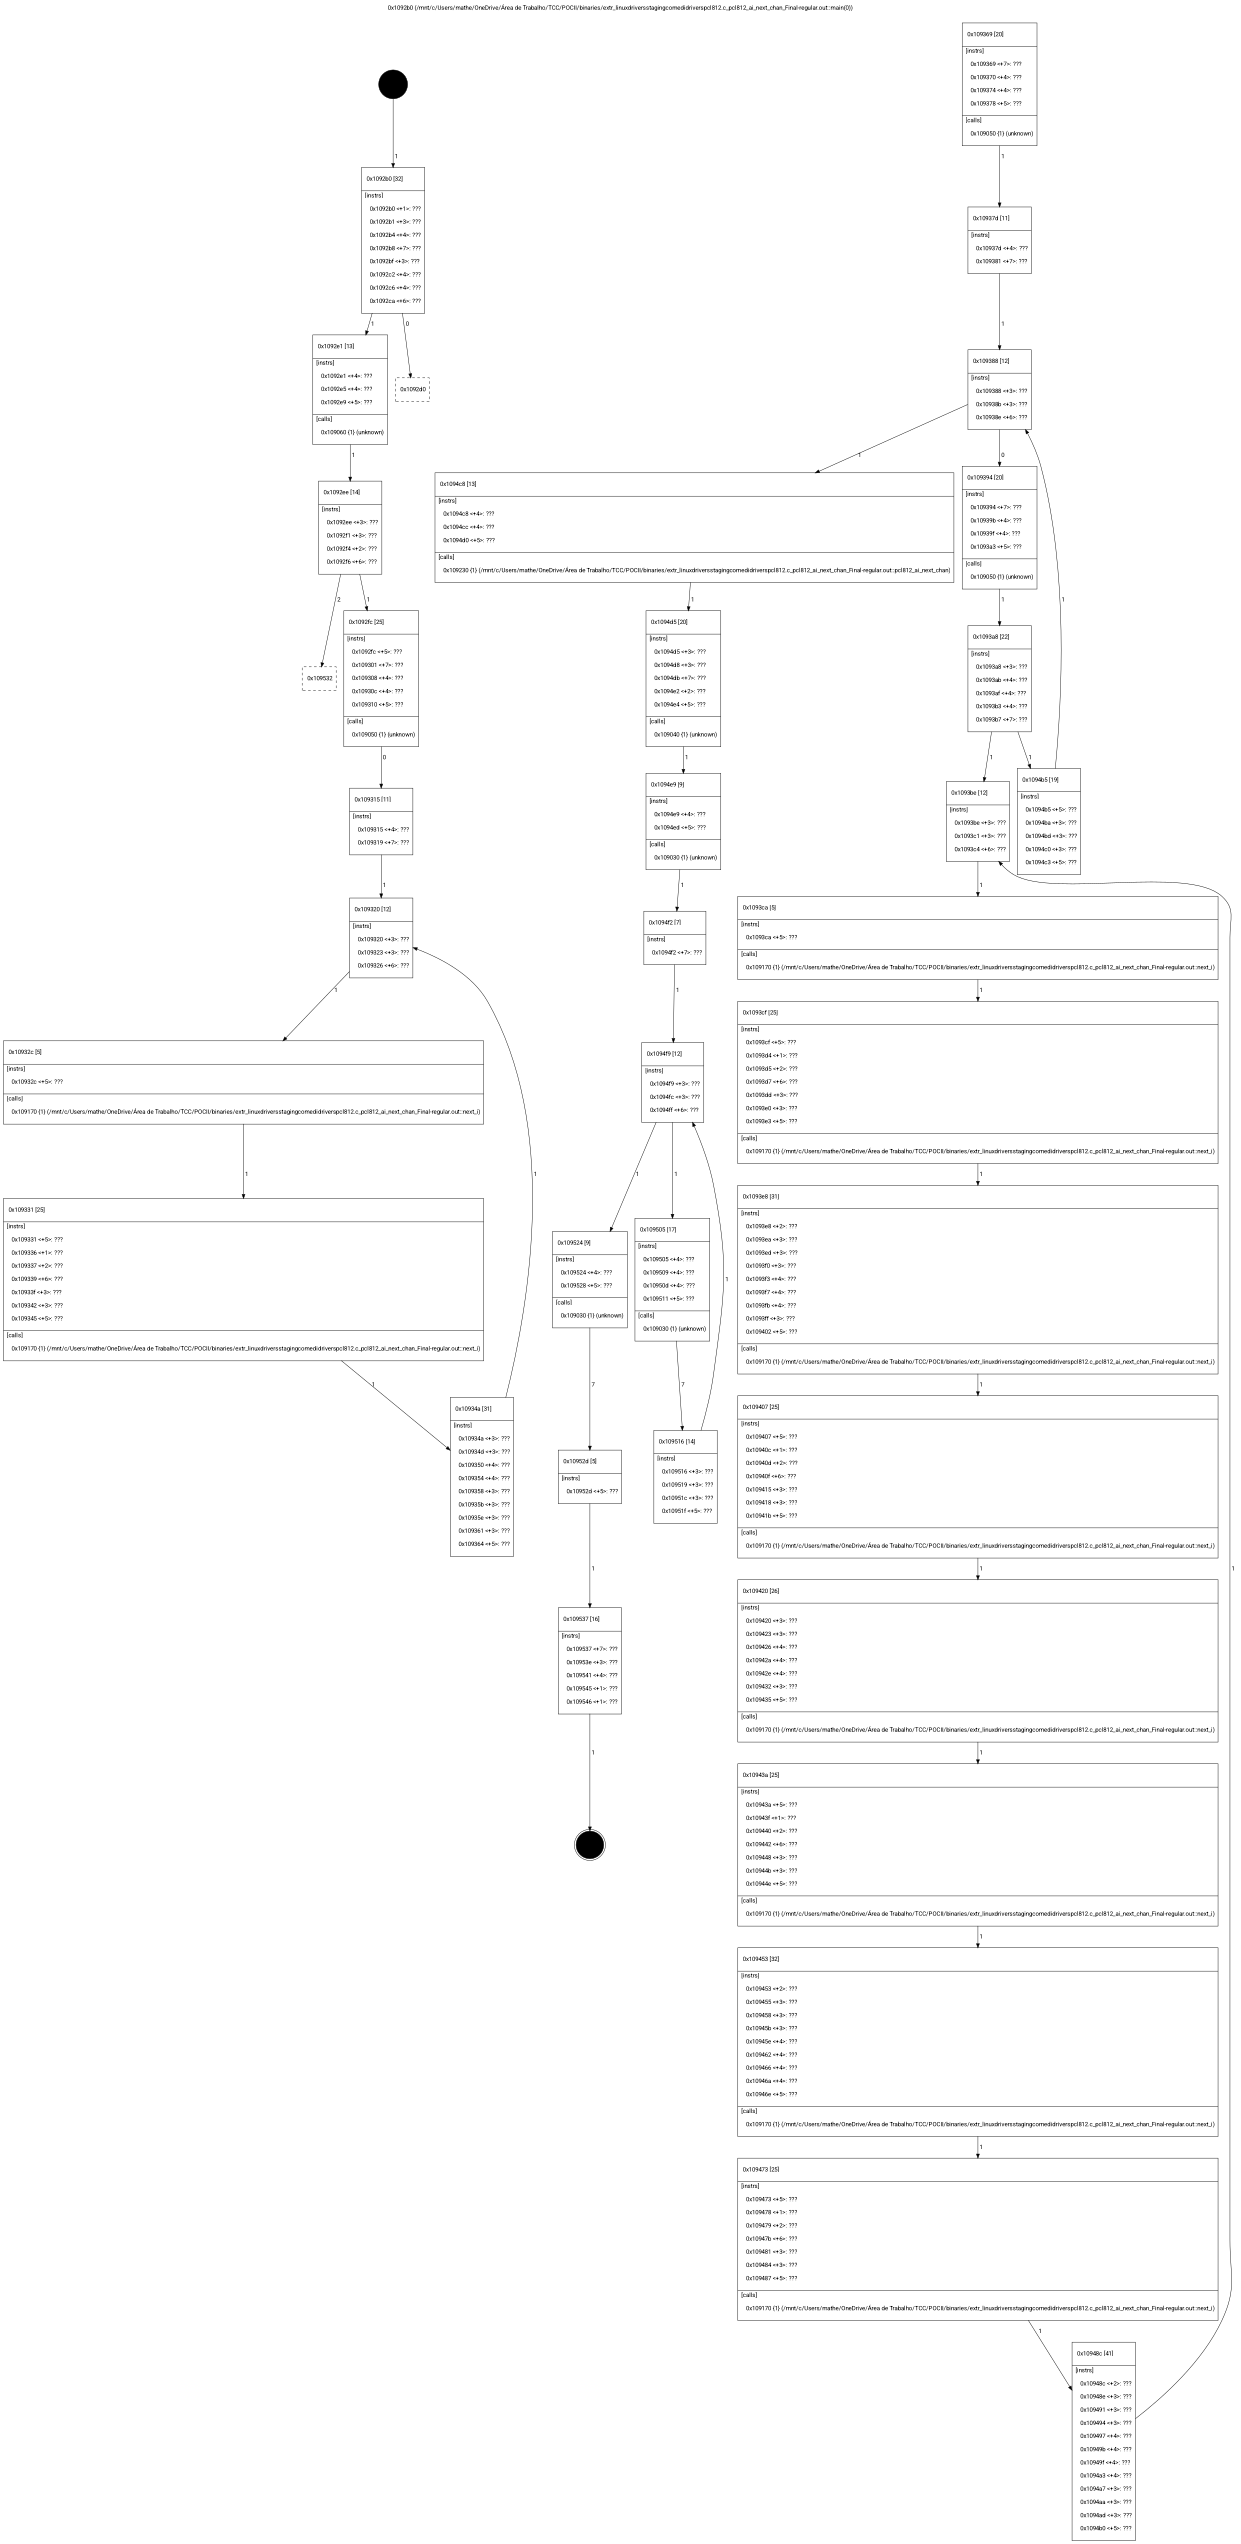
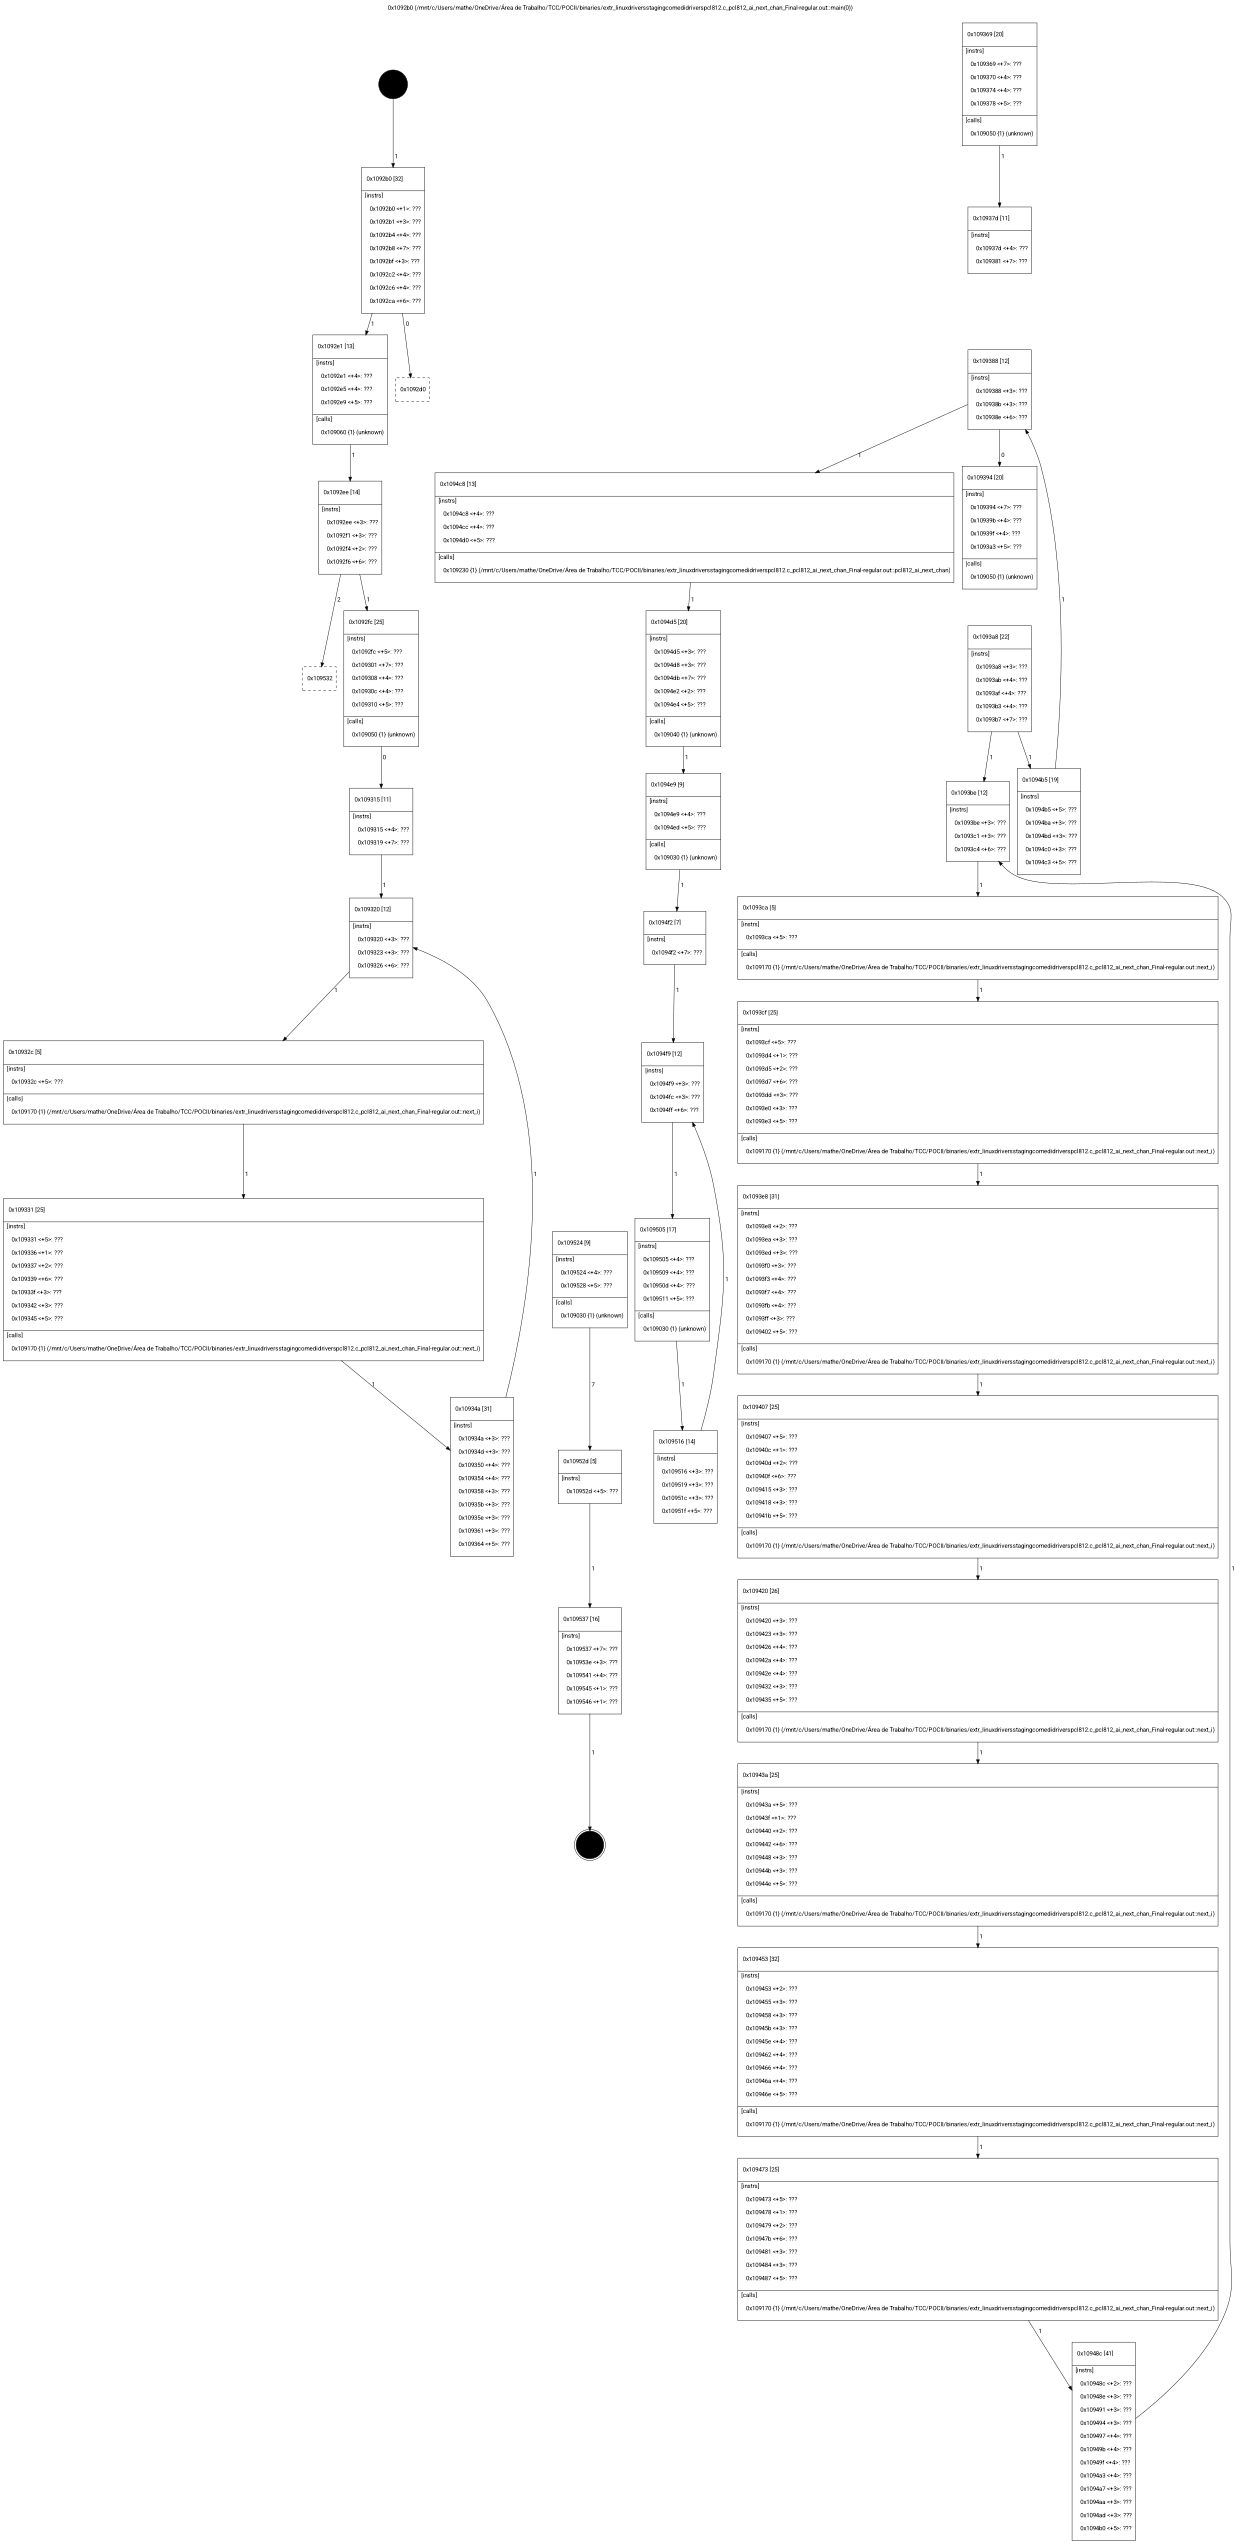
edge "0x10937d [11]" -> "0x109388 [12]": removed, label "1"
edge "0x109394 [20]" -> "0x1093a8 [22]": removed, label "1"
edge "0x1094f9 [12]" -> "0x109524 [9]": removed, label "1"
edge "0x109505 [17]" -> "0x109516 [14]": label " 7" -> " 1"
